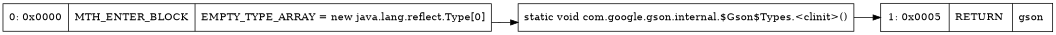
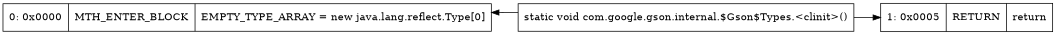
node "1: 0x0005": text "gson" -> "return"
edge "0: 0x0000" -> "static void com.google.gson.internal.$Gson$Types.<clinit>()": reversed
